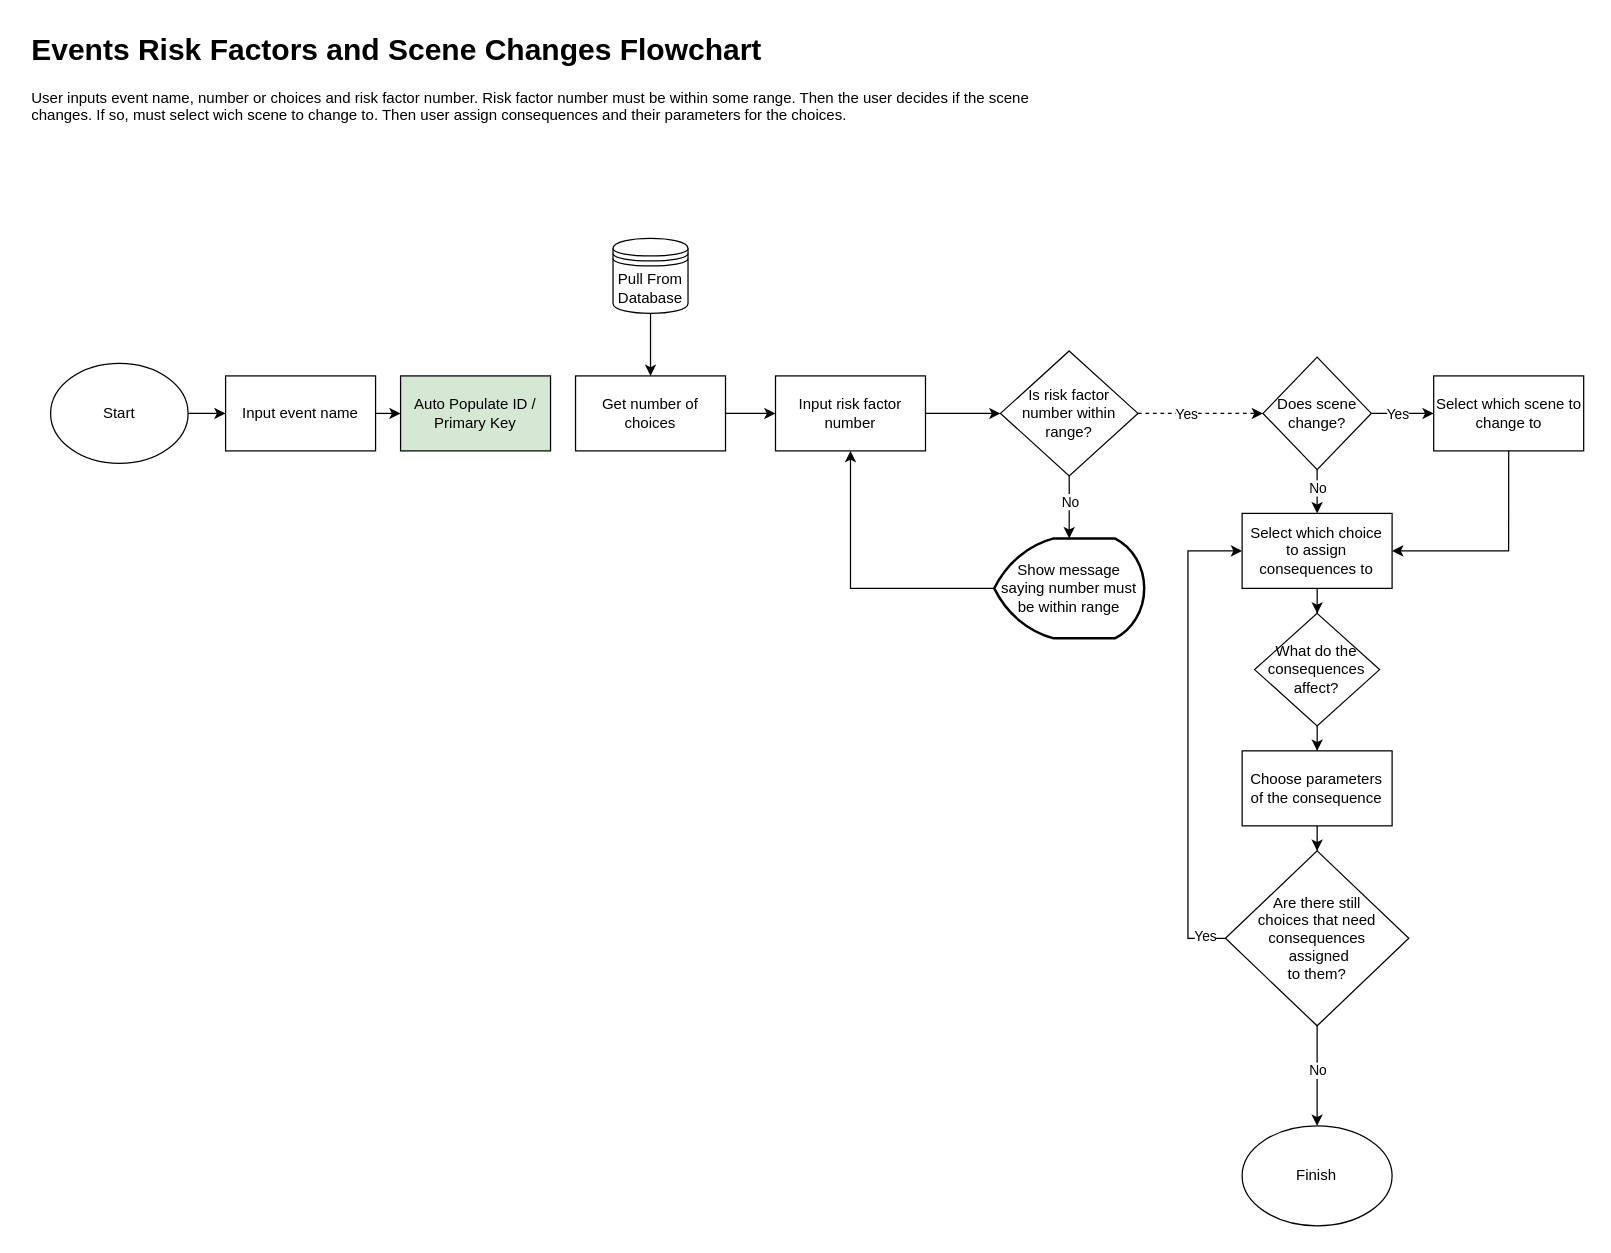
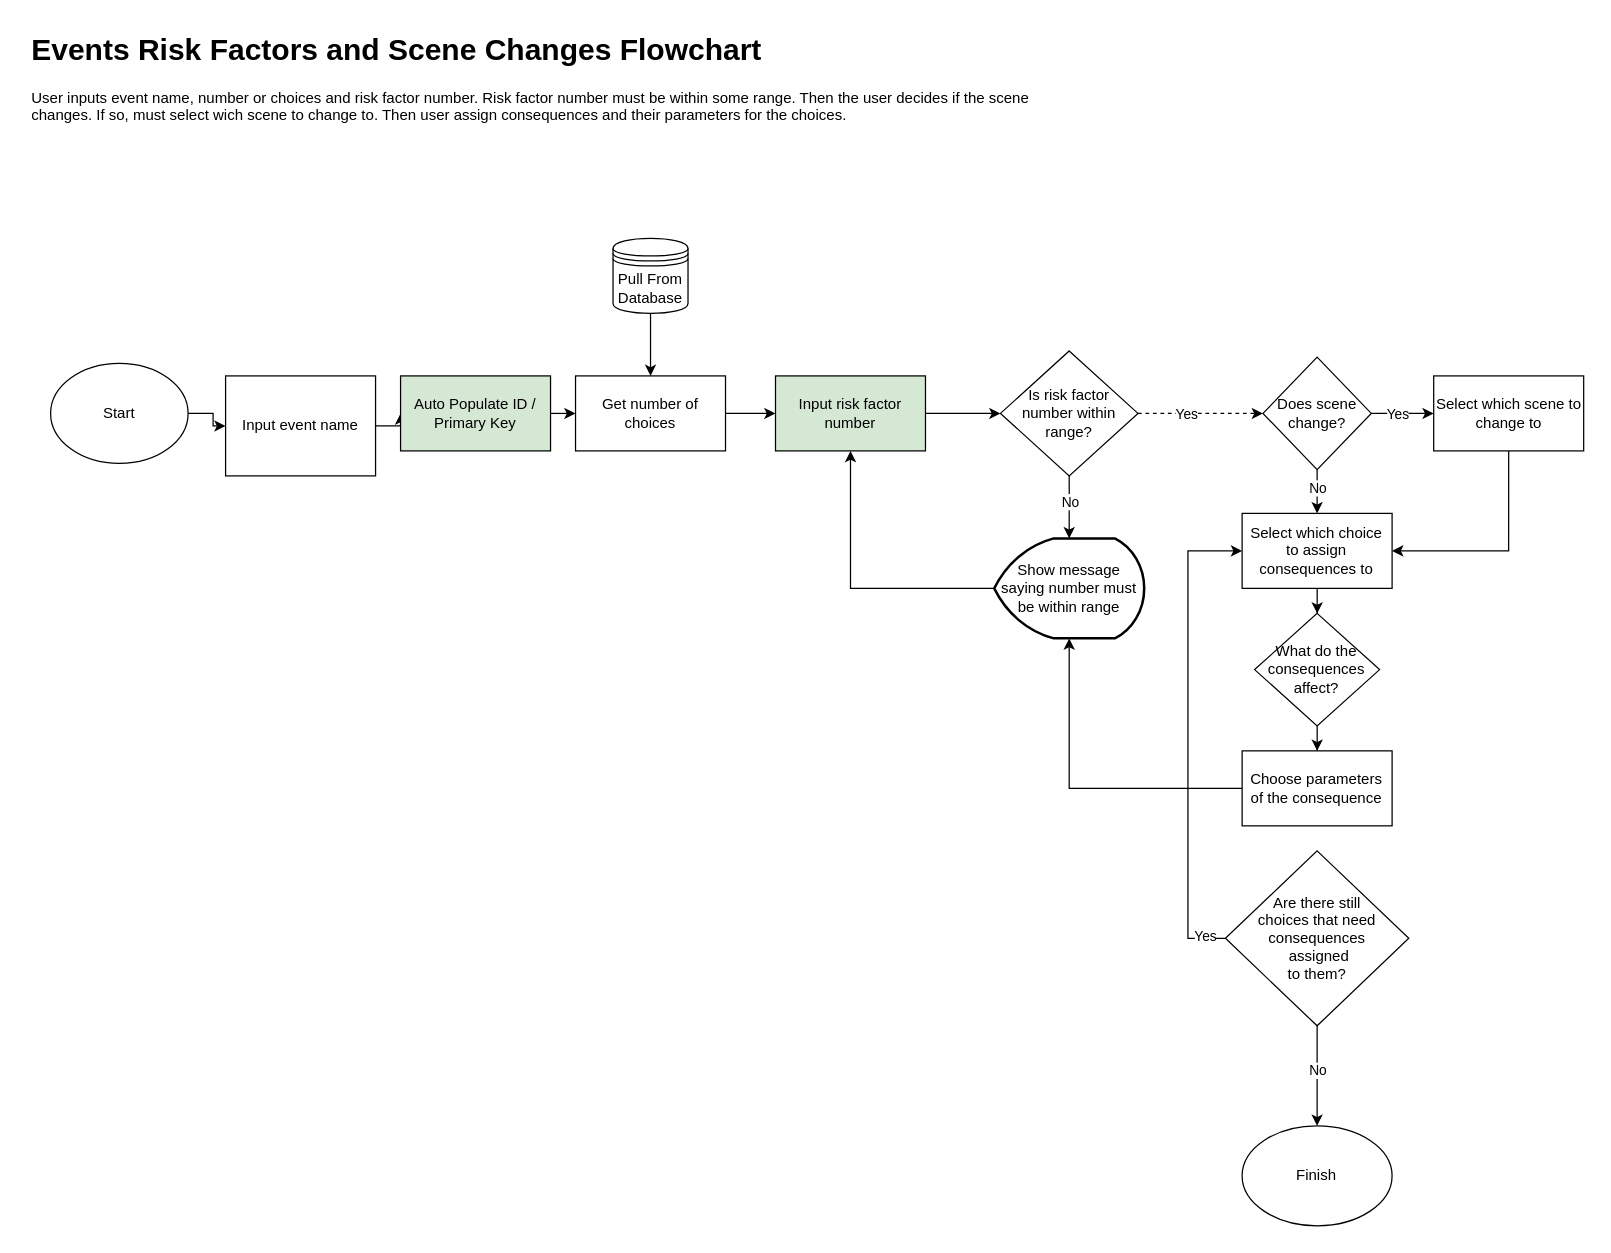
node "Input event name": size 150x75 -> 150x100
edge "Auto Populate ID / Primary Key" -> "Get number of choices": added
node "Input risk factor number": fillcolor #ffffff -> #d5e8d4
edge "Choose parameters of the consequence" -> "Are there still choices that need consequences assigned to them?": now "Choose parameters of the consequence" -> "Show message saying number must be within range"
